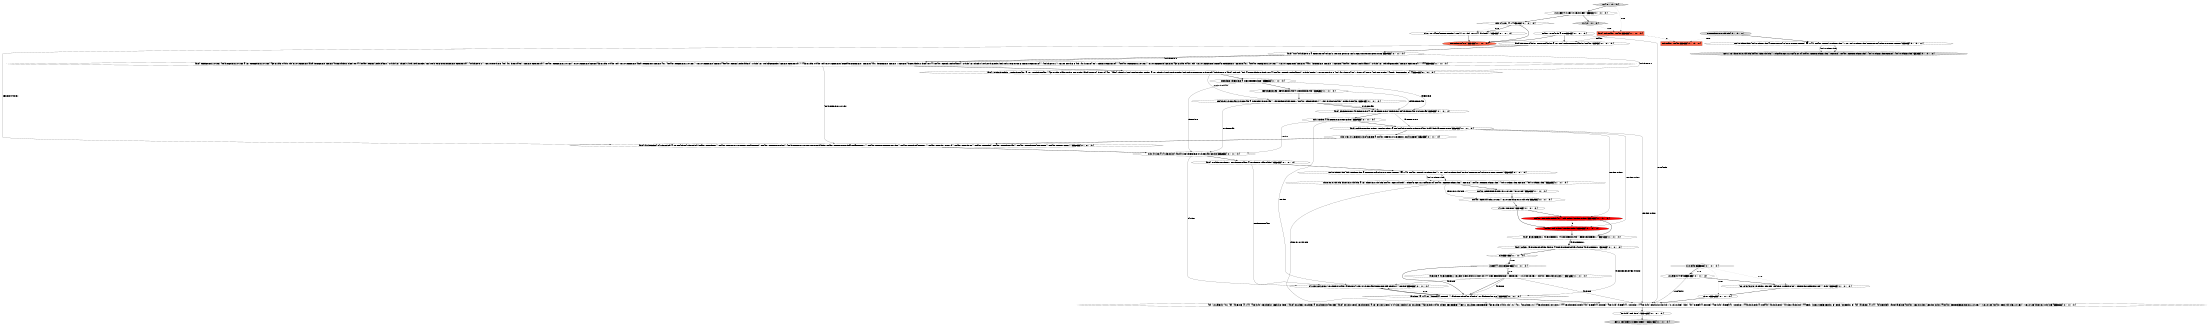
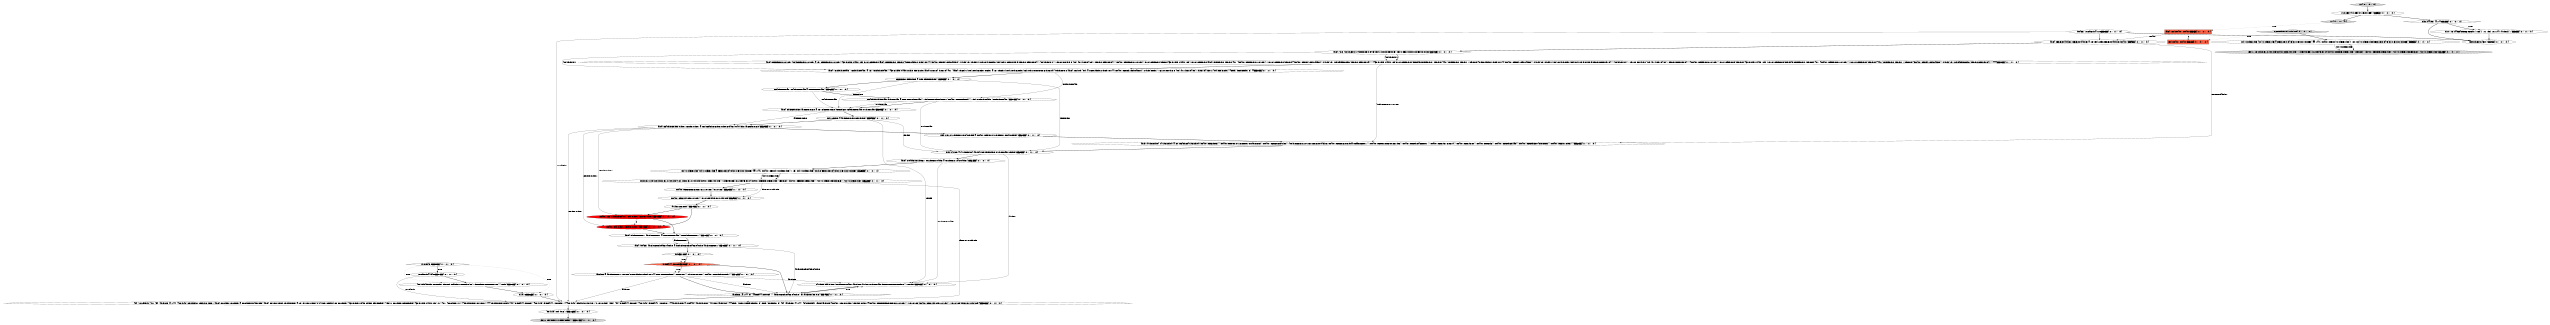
edge "run['1', '0', '0']" -> "final TaskToolbox toolbox@@@2@@@['1', '1', '0']": removed, label "true"
node "createDiscoveryDruidNode['0', '0', '1']": shape ellipse -> diamond
node "setupTimeoutAlert()@@@7@@@['1', '1', '0']": fillcolor tomato -> white
node "!gracefullyStopped@@@75@@@['1', '1', '0']": fillcolor white -> tomato
